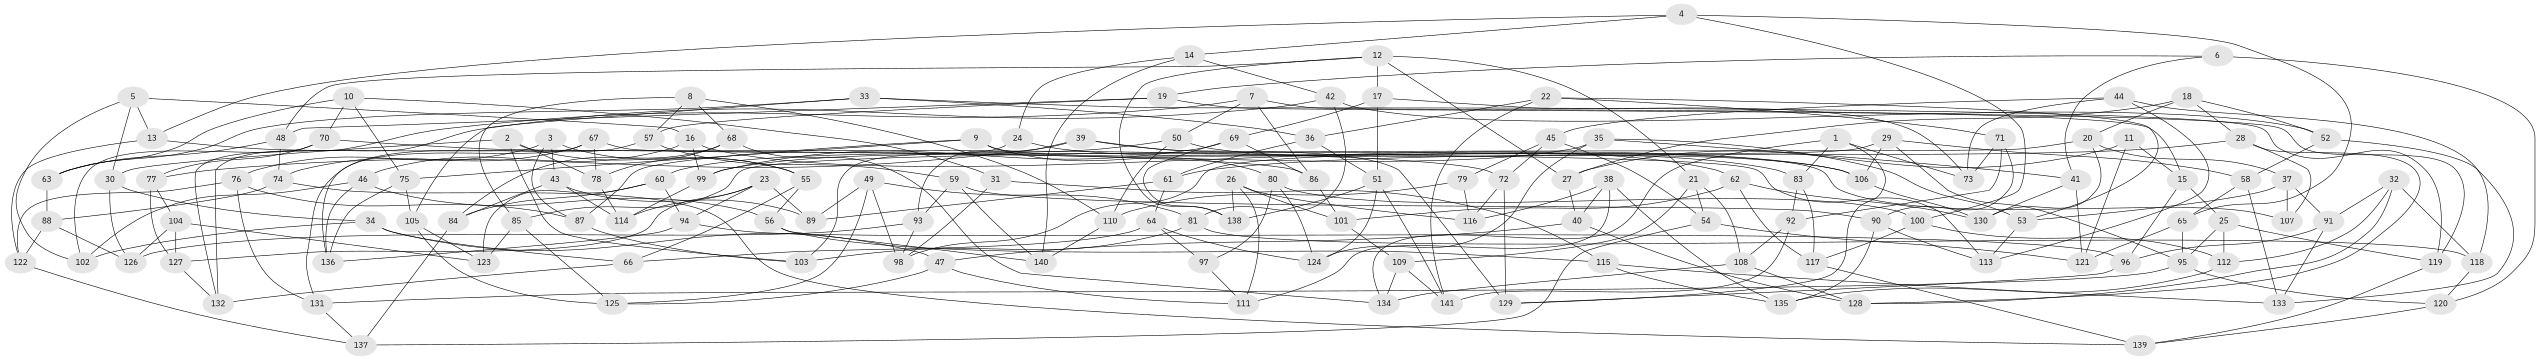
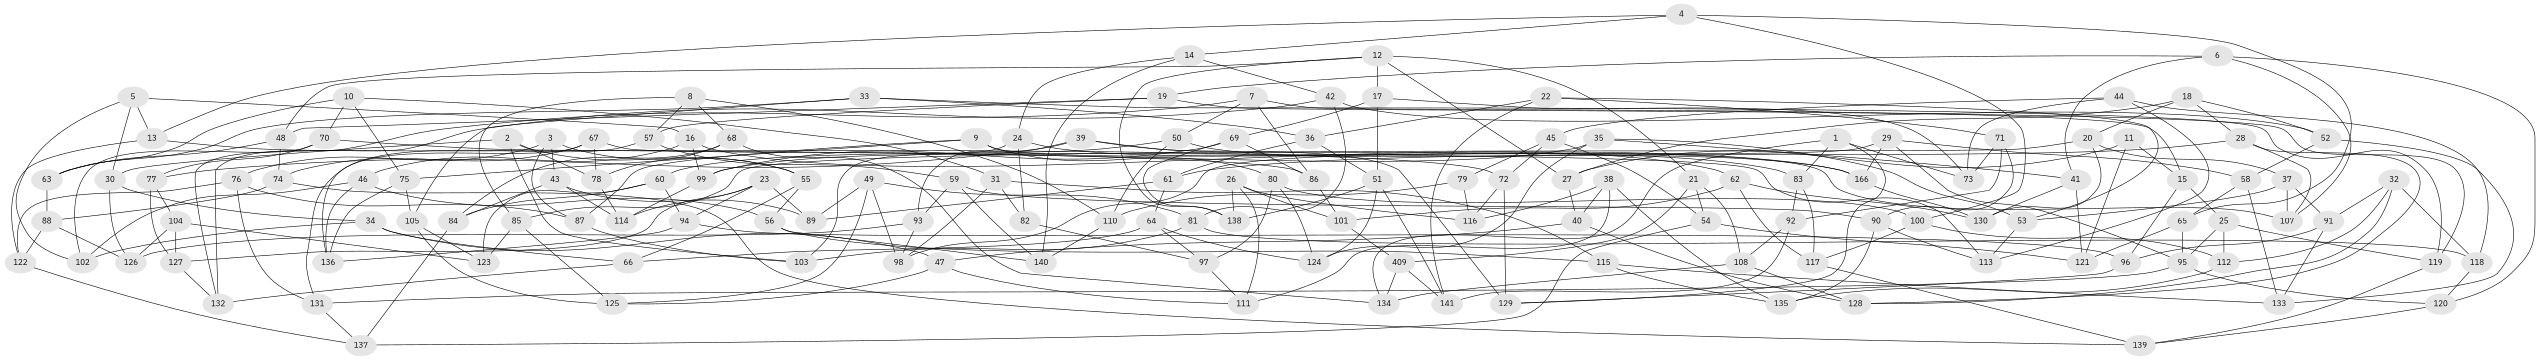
edge "6" -- "107": added
node "106": label "106" -> "166"
node "82": added
node "109": label "109" -> "409"
